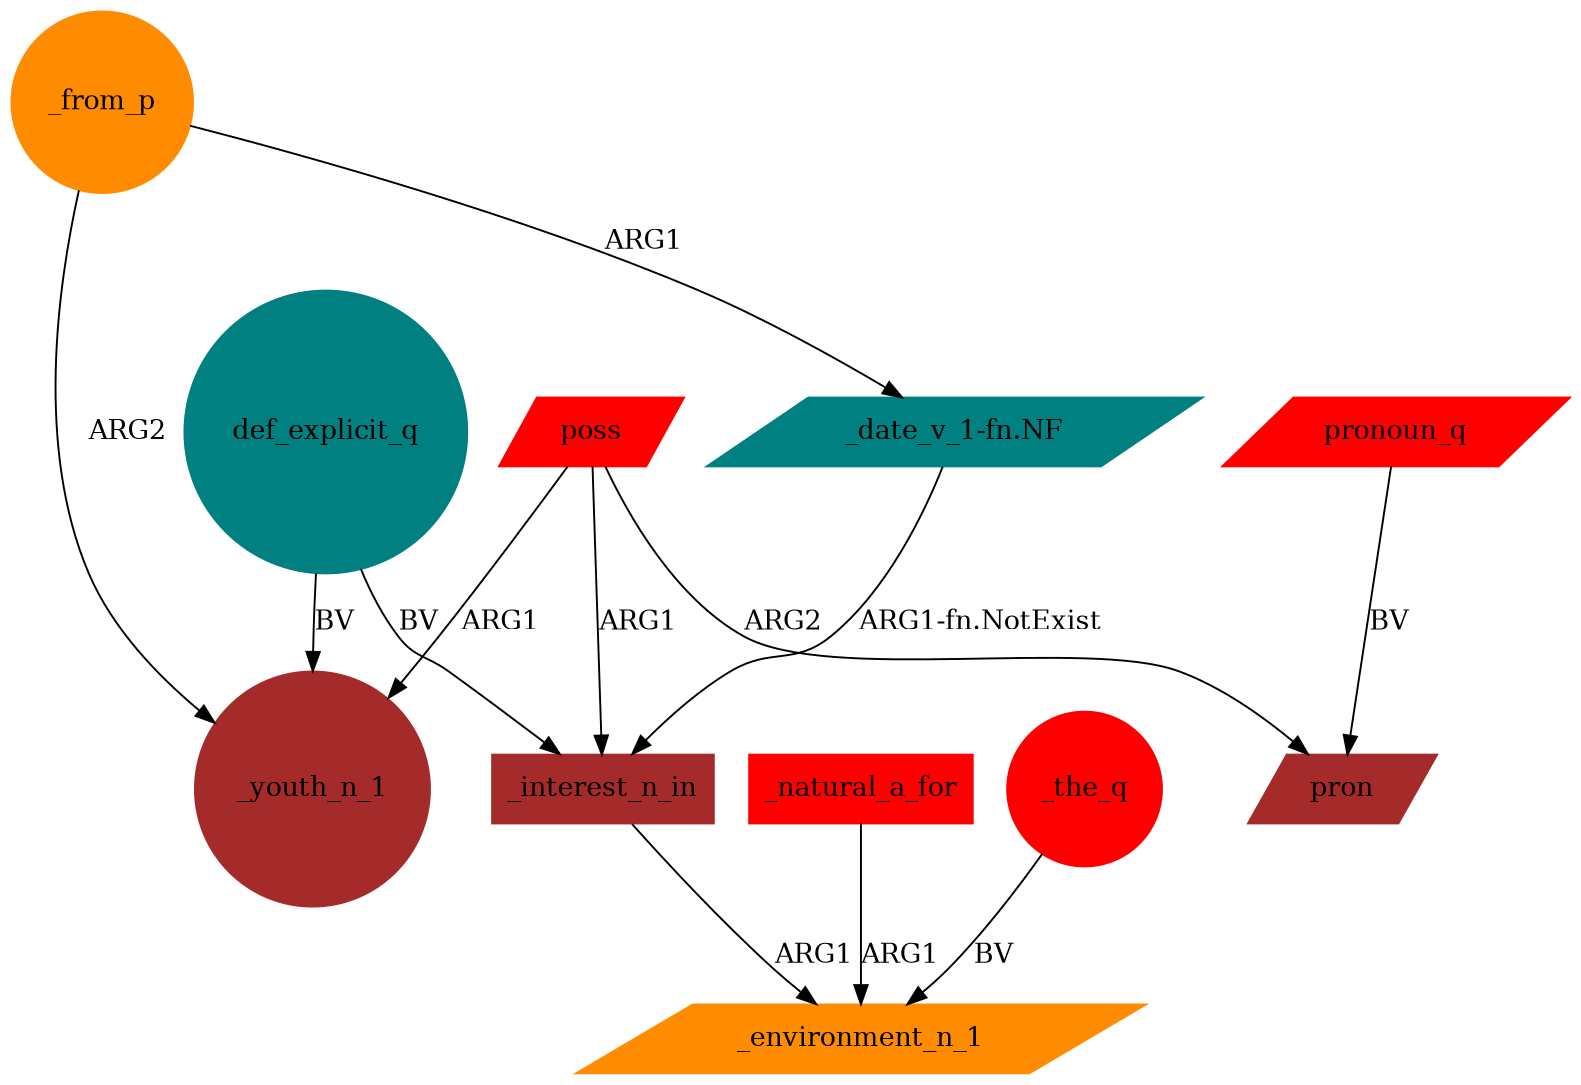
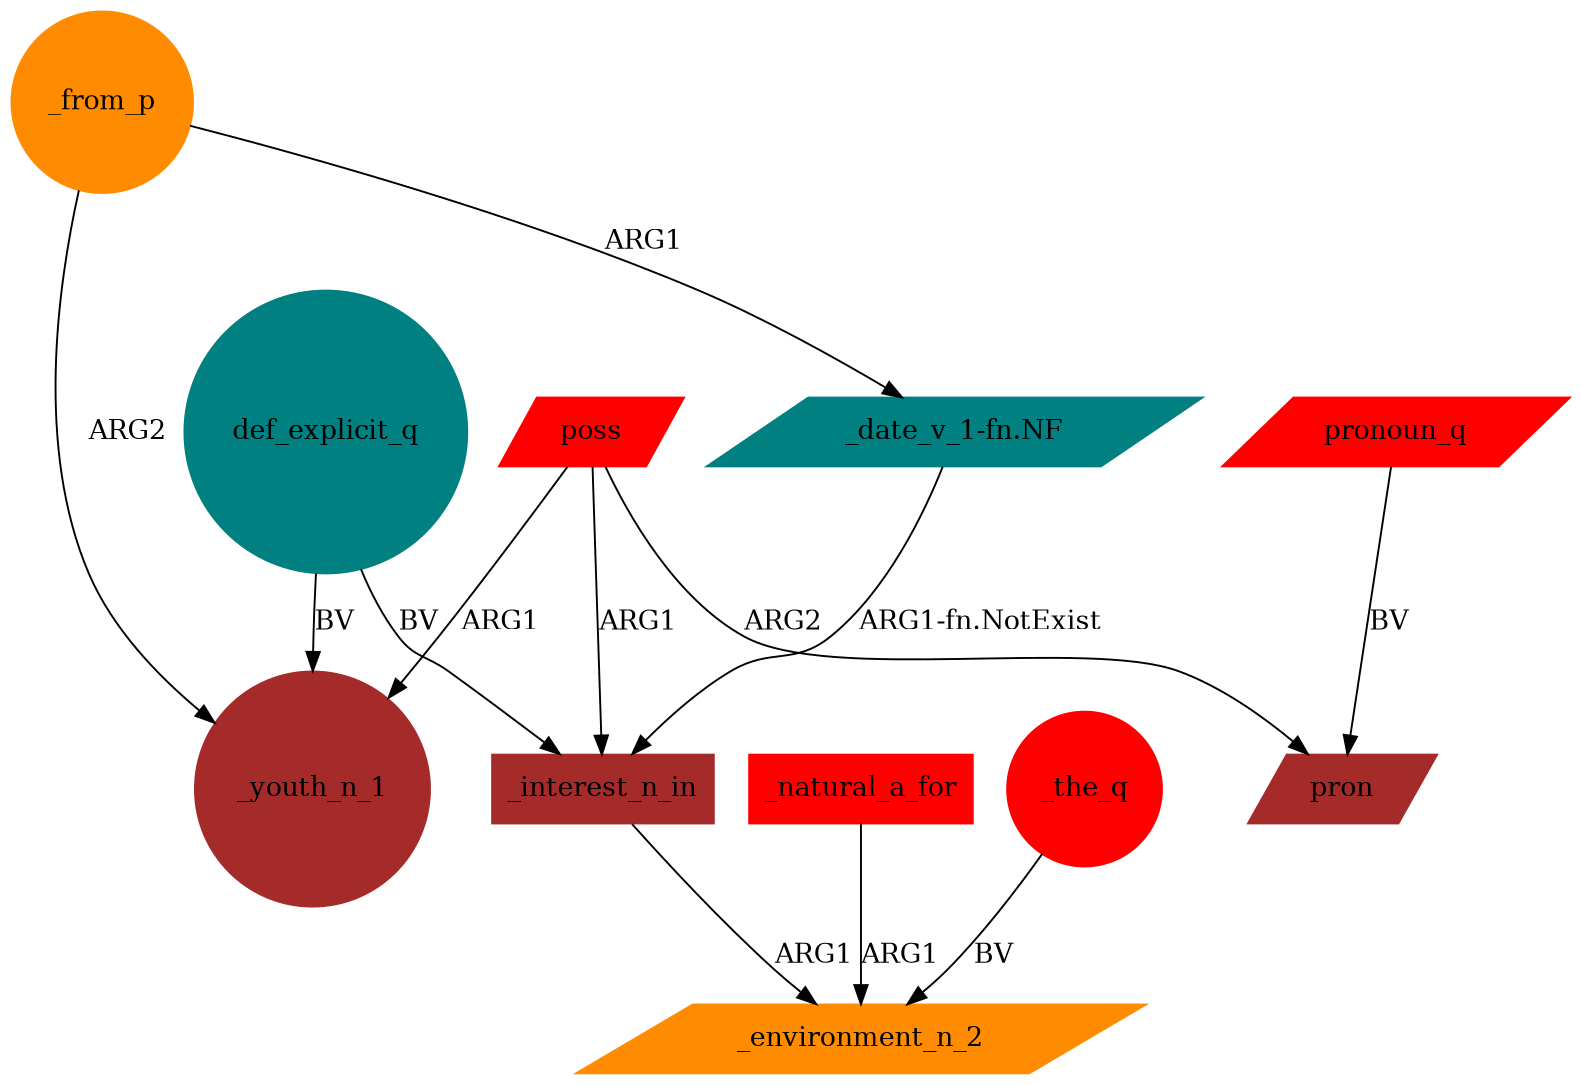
node "_environment_n_1": label "_environment_n_1" -> "_environment_n_2"
